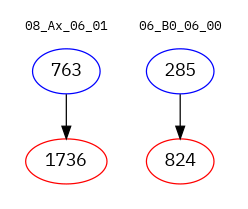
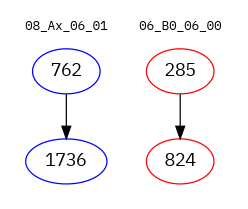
node "763": label "763" -> "762"
node "285": color blue -> red
node "1736": color red -> blue
